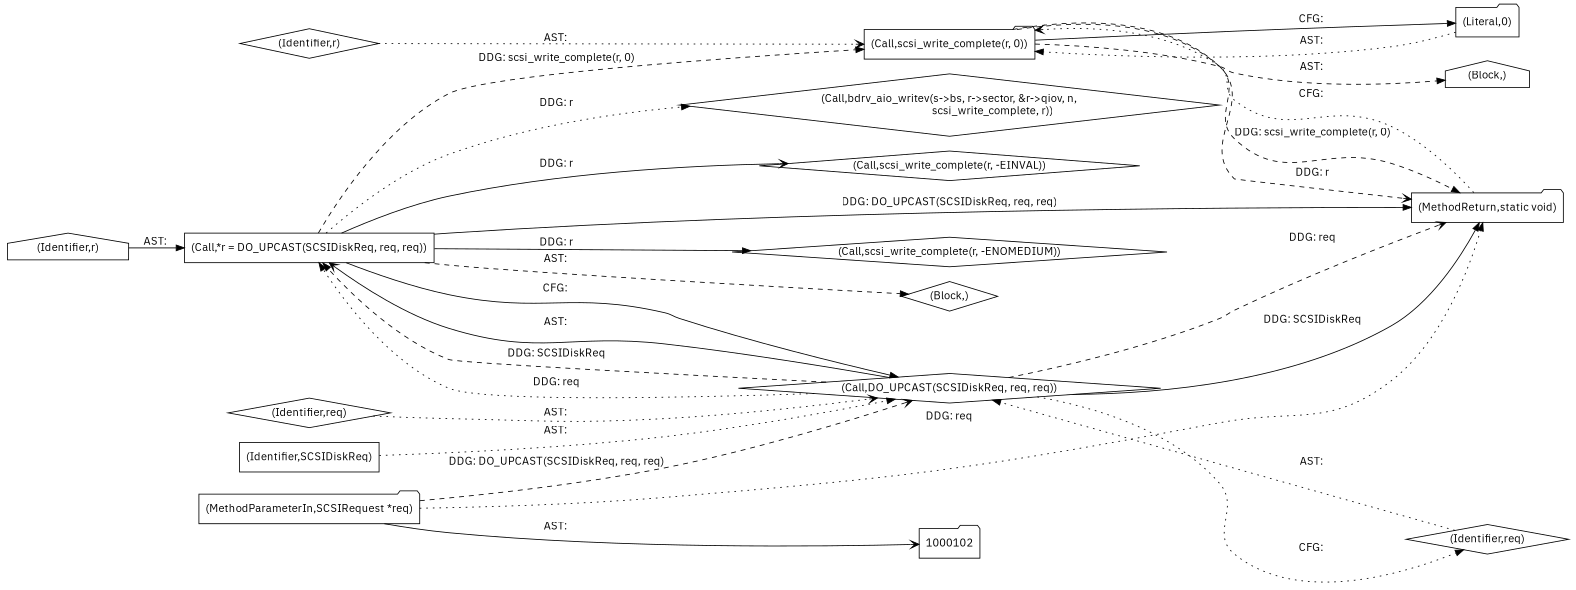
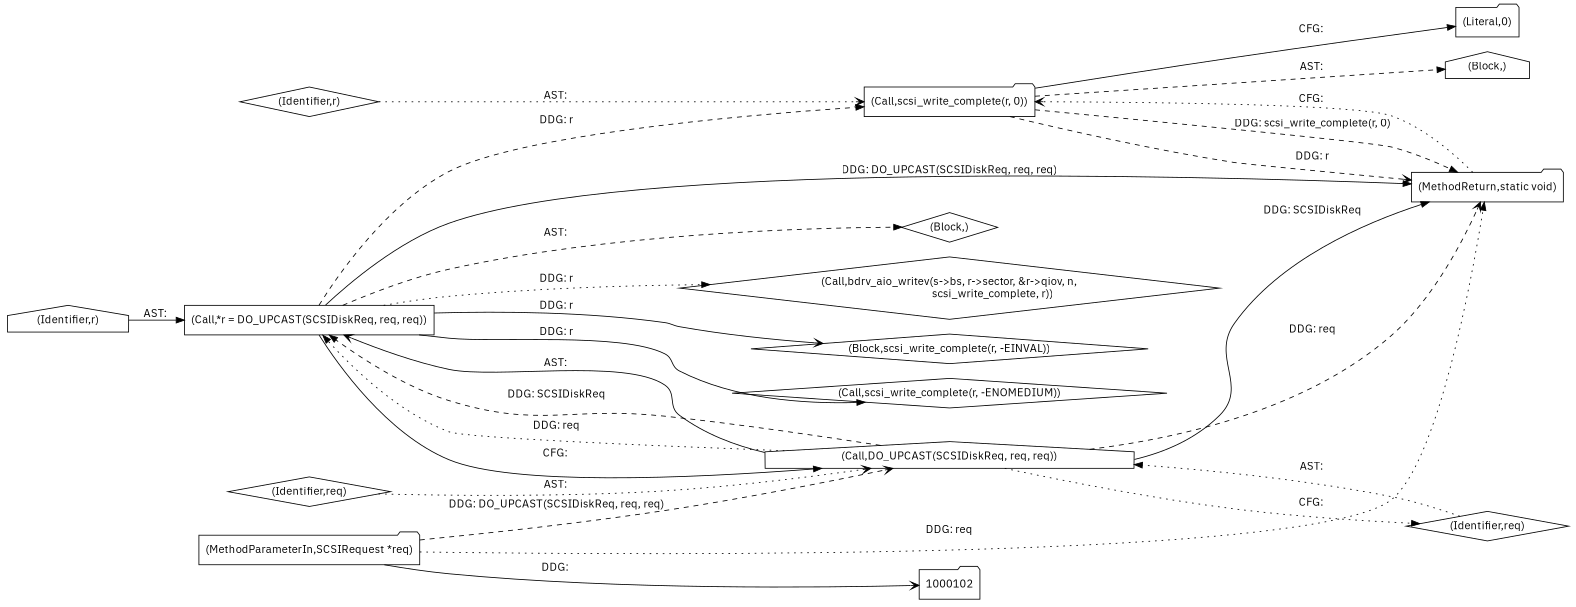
edge "(Literal,0)" -> "(Call,scsi_write_complete(r, 0))": removed, label "AST:"
edge "(Call,*r = DO_UPCAST(SCSIDiskReq, req, req))" -> "(Call,scsi_write_complete(r, 0))": label "DDG: scsi_write_complete(r, 0)" -> "DDG: r"
node "(Call,scsi_write_complete(r, -EINVAL))": label "(Call,scsi_write_complete(r, -EINVAL))" -> "(Block,scsi_write_complete(r, -EINVAL))"
node "(Call,DO_UPCAST(SCSIDiskReq, req, req))": shape diamond -> house
node "(Identifier,SCSIDiskReq)": removed
edge "(MethodParameterIn,SCSIRequest *req)" -> "1000102": label "AST: " -> "DDG: "
